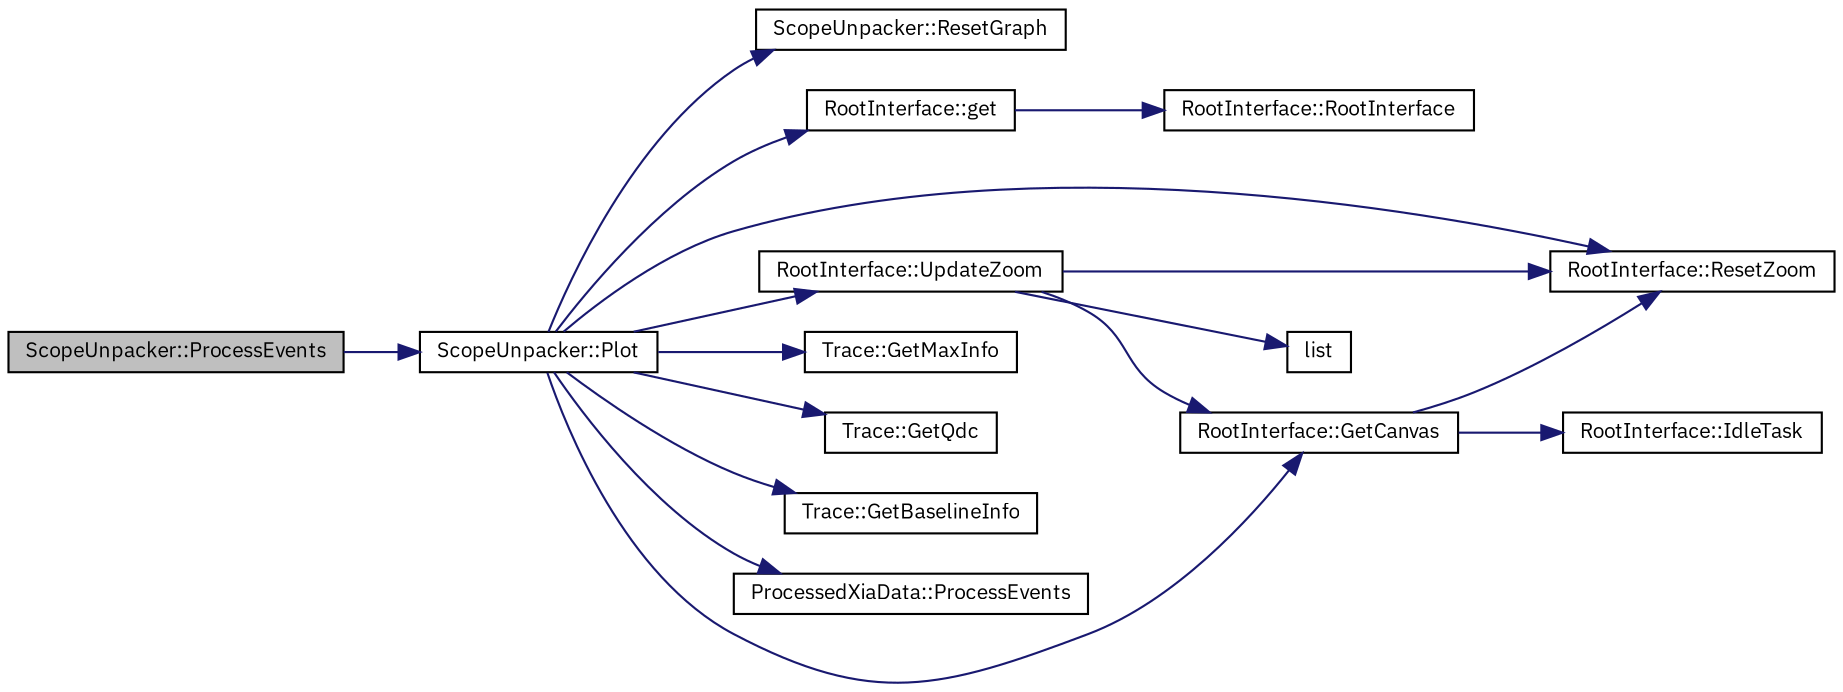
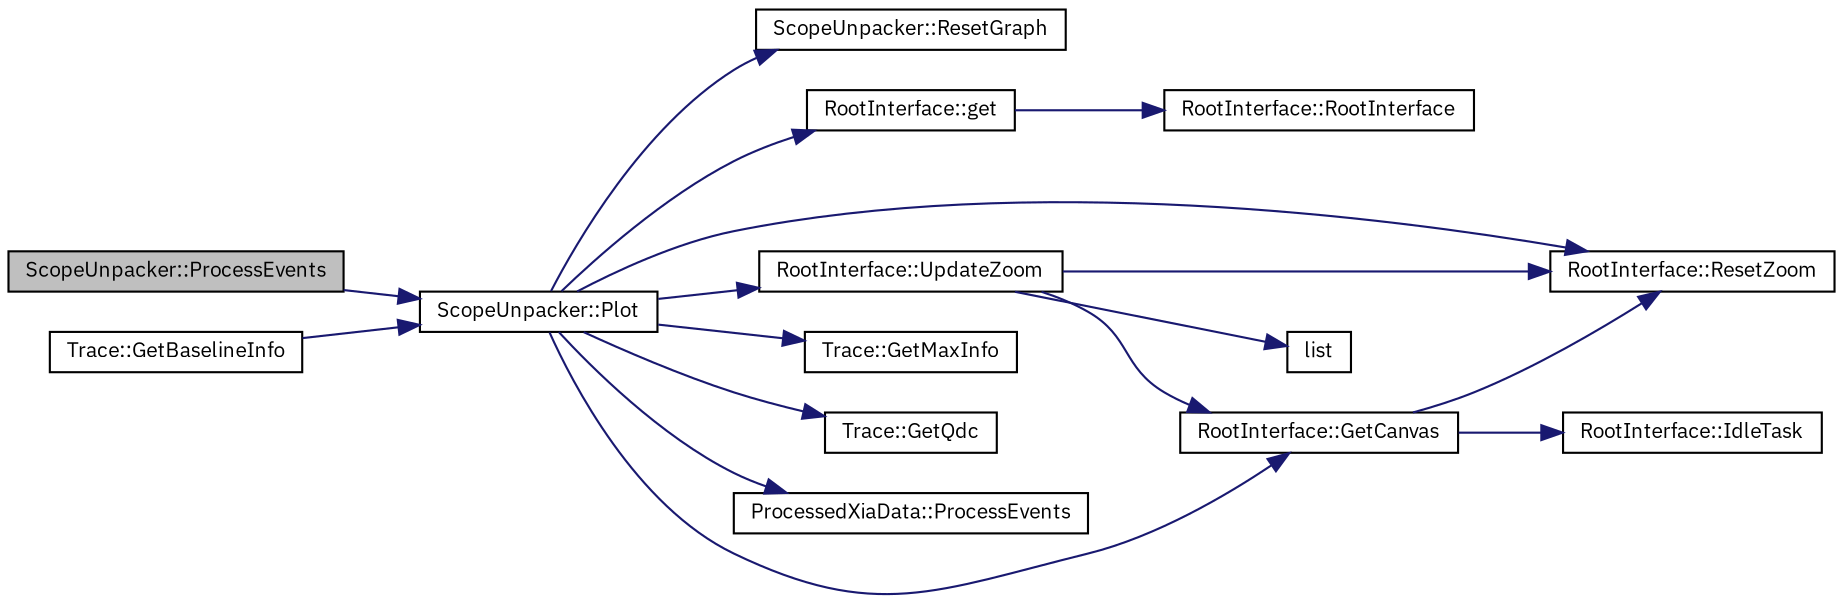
edge "ScopeUnpacker::Plot" -> "Trace::GetBaselineInfo": reversed
